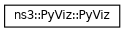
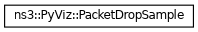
node "ns3::PyViz::PyViz": label "ns3::PyViz::PyViz" -> "ns3::PyViz::PacketDropSample"
